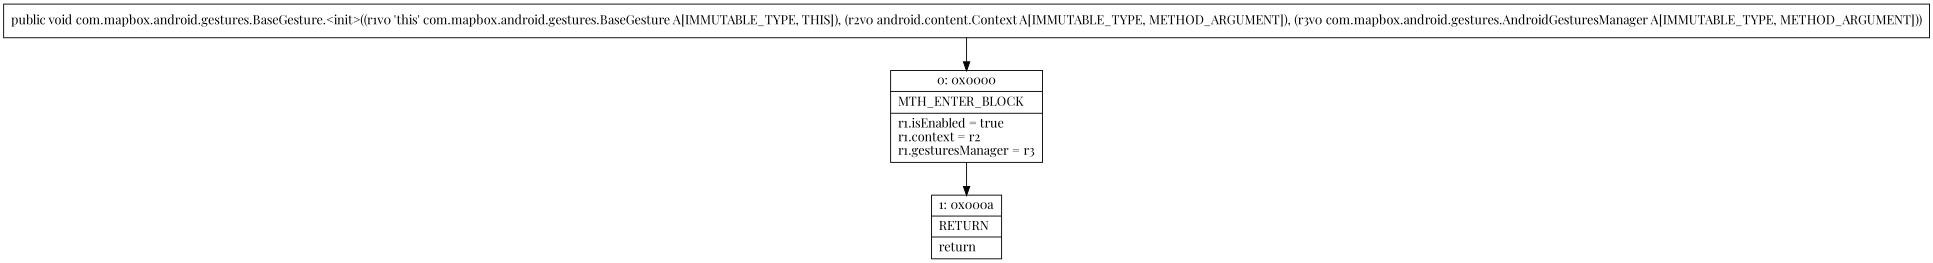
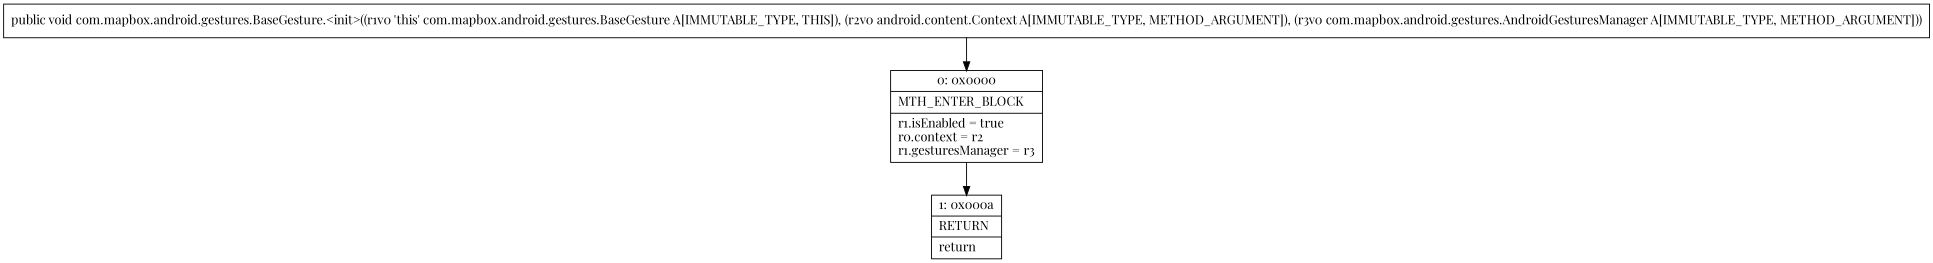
node "0: 0x0000": text "r1.context = r2" -> "r0.context = r2"
